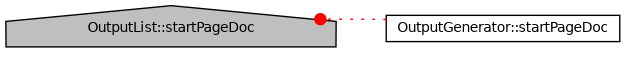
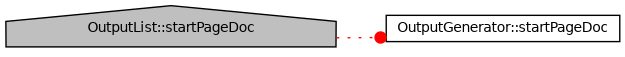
edge "OutputGenerator::startPageDoc" -> "OutputList::startPageDoc": reversed
